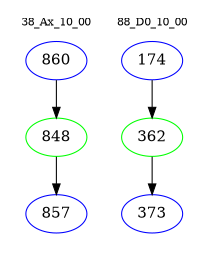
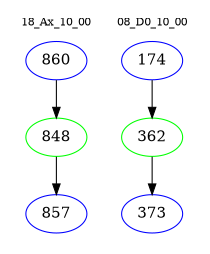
cluster "38_Ax_10_00": label "38_Ax_10_00" -> "18_Ax_10_00"
cluster "88_D0_10_00": label "88_D0_10_00" -> "08_D0_10_00"
